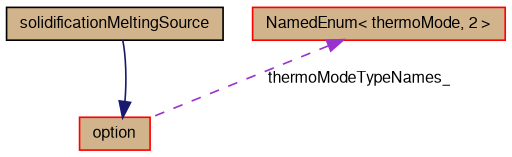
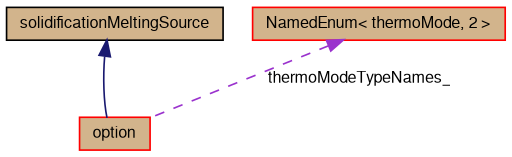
edge "solidificationMeltingSource" -> "option": reversed
